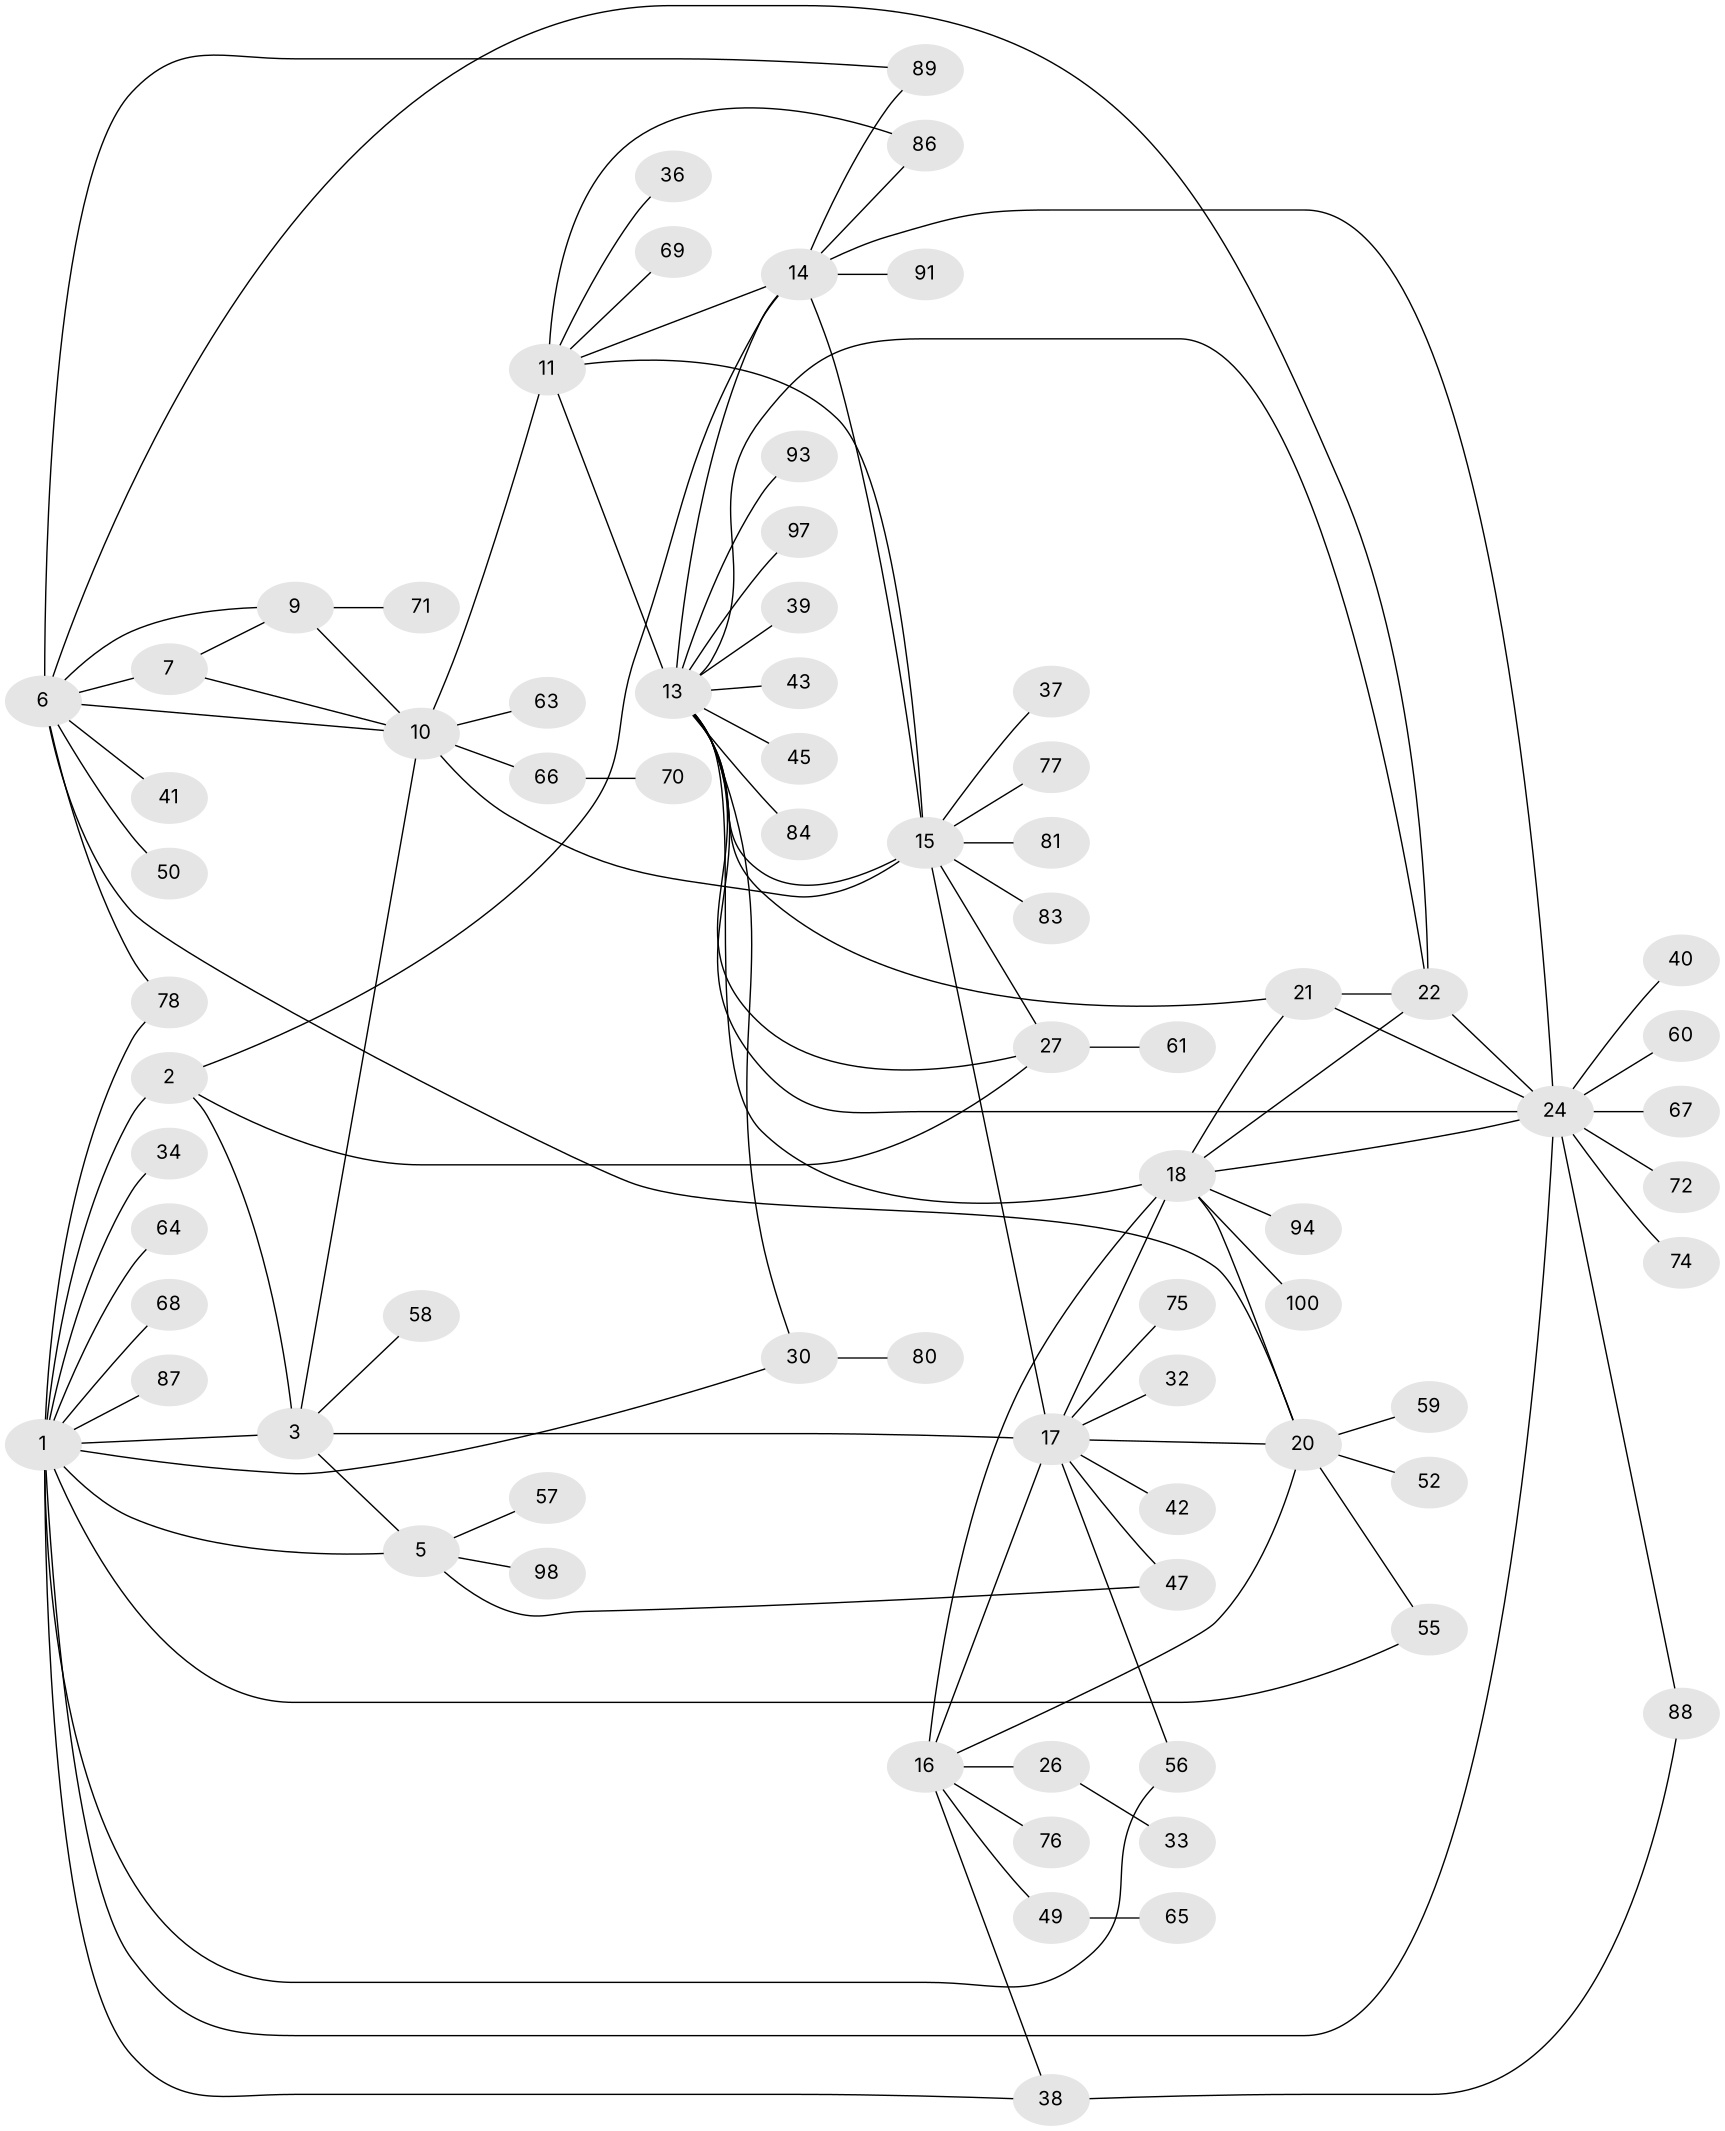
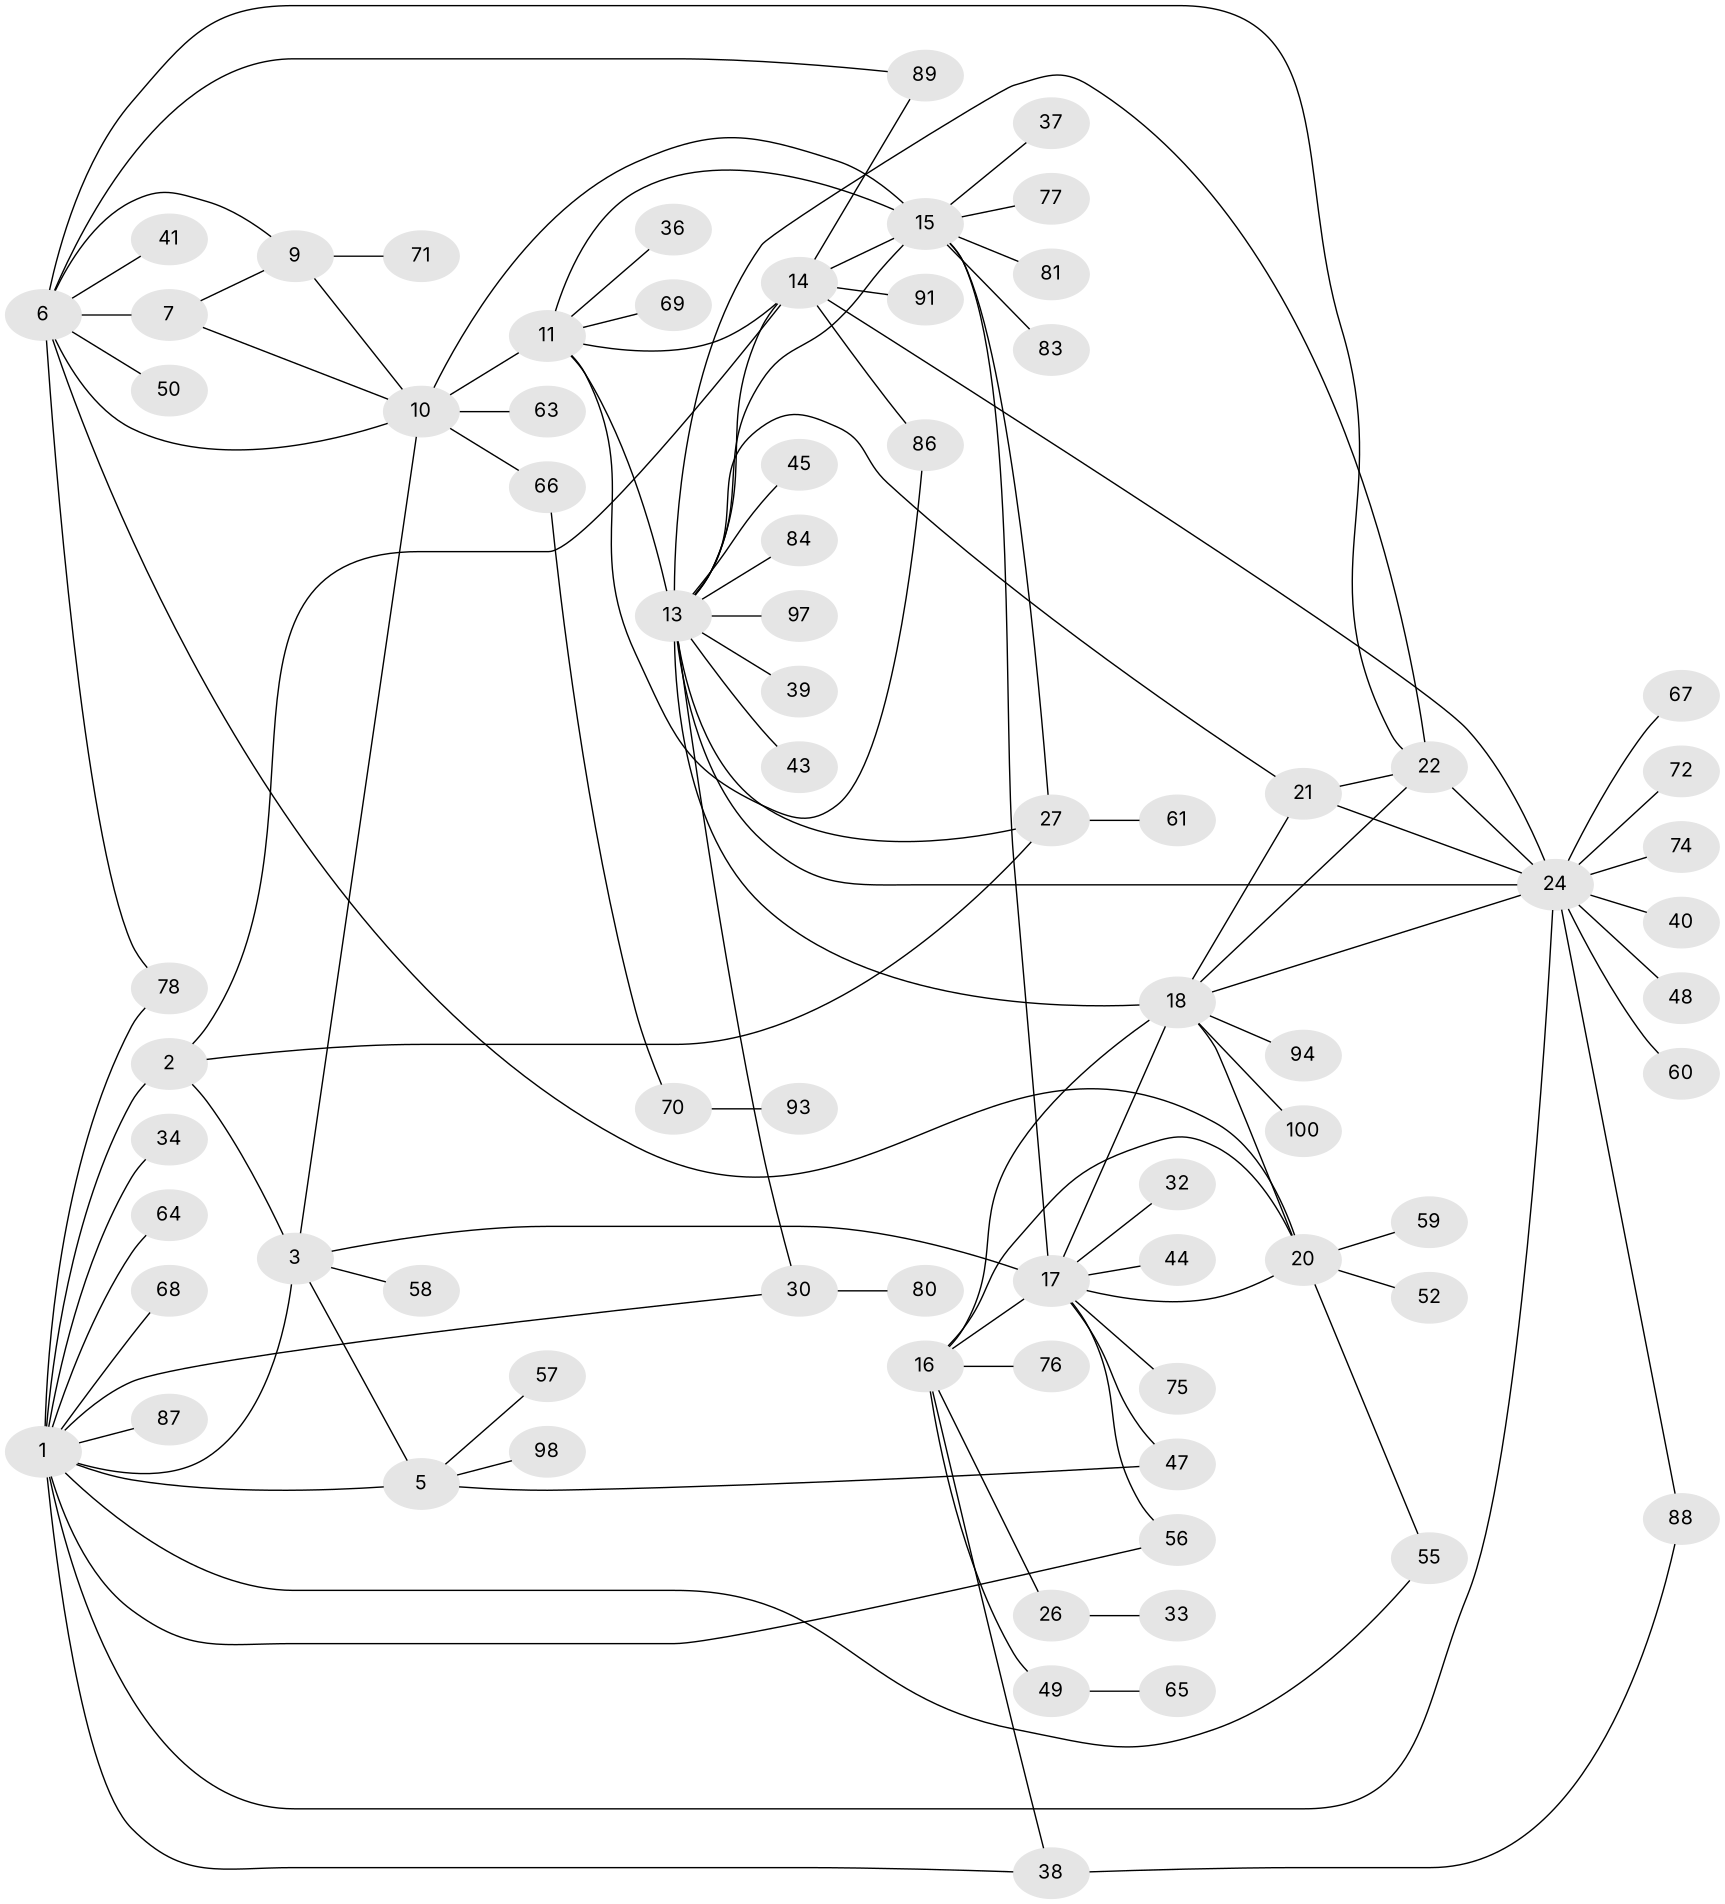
edge "93" -- "13": now "93" -- "70"
node "48": added
node "42": label "42" -> "44"
